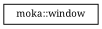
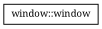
node "moka::window": label "moka::window" -> "window::window"
